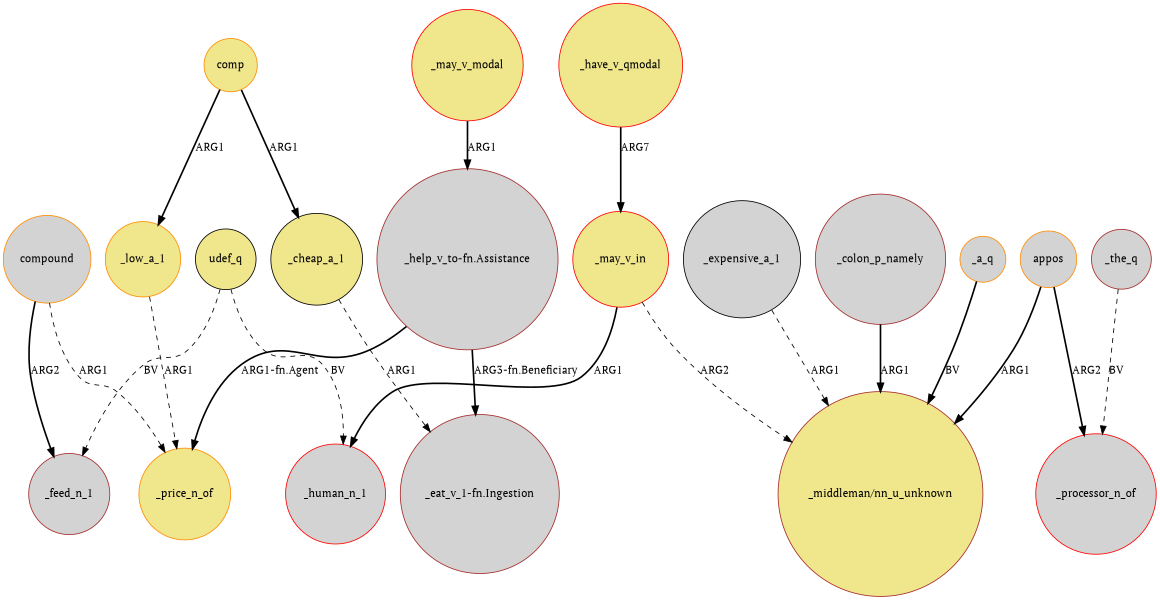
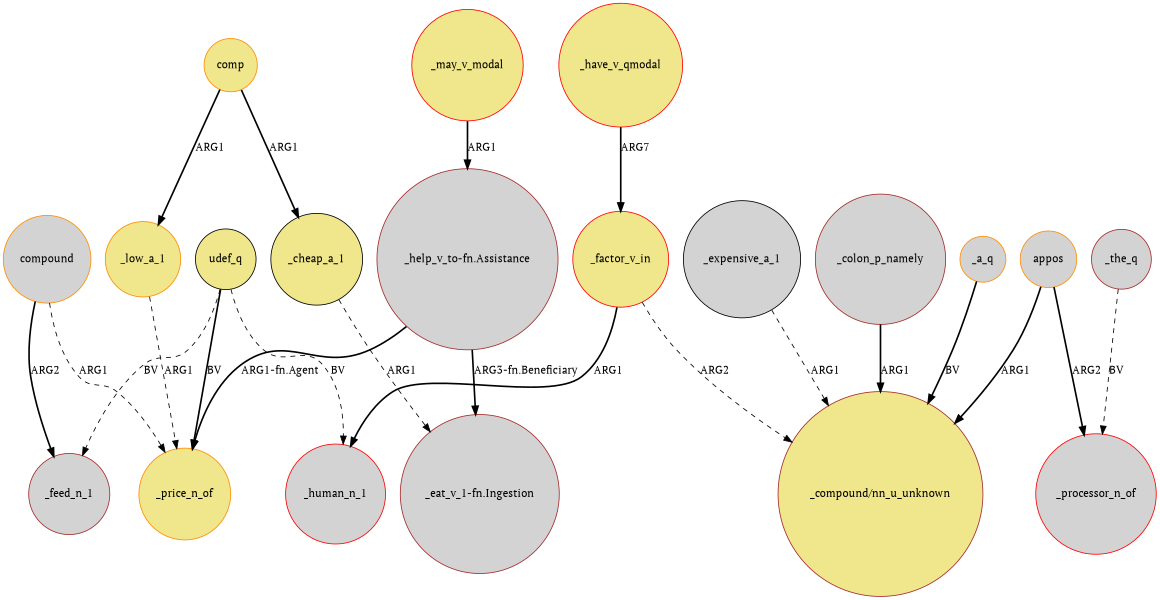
node "_may_v_in": label "_may_v_in" -> "_factor_v_in"
edge "udef_q" -> "_price_n_of": added, label "BV"
node "_middleman/nn_u_unknown": label "_middleman/nn_u_unknown" -> "_compound/nn_u_unknown"
